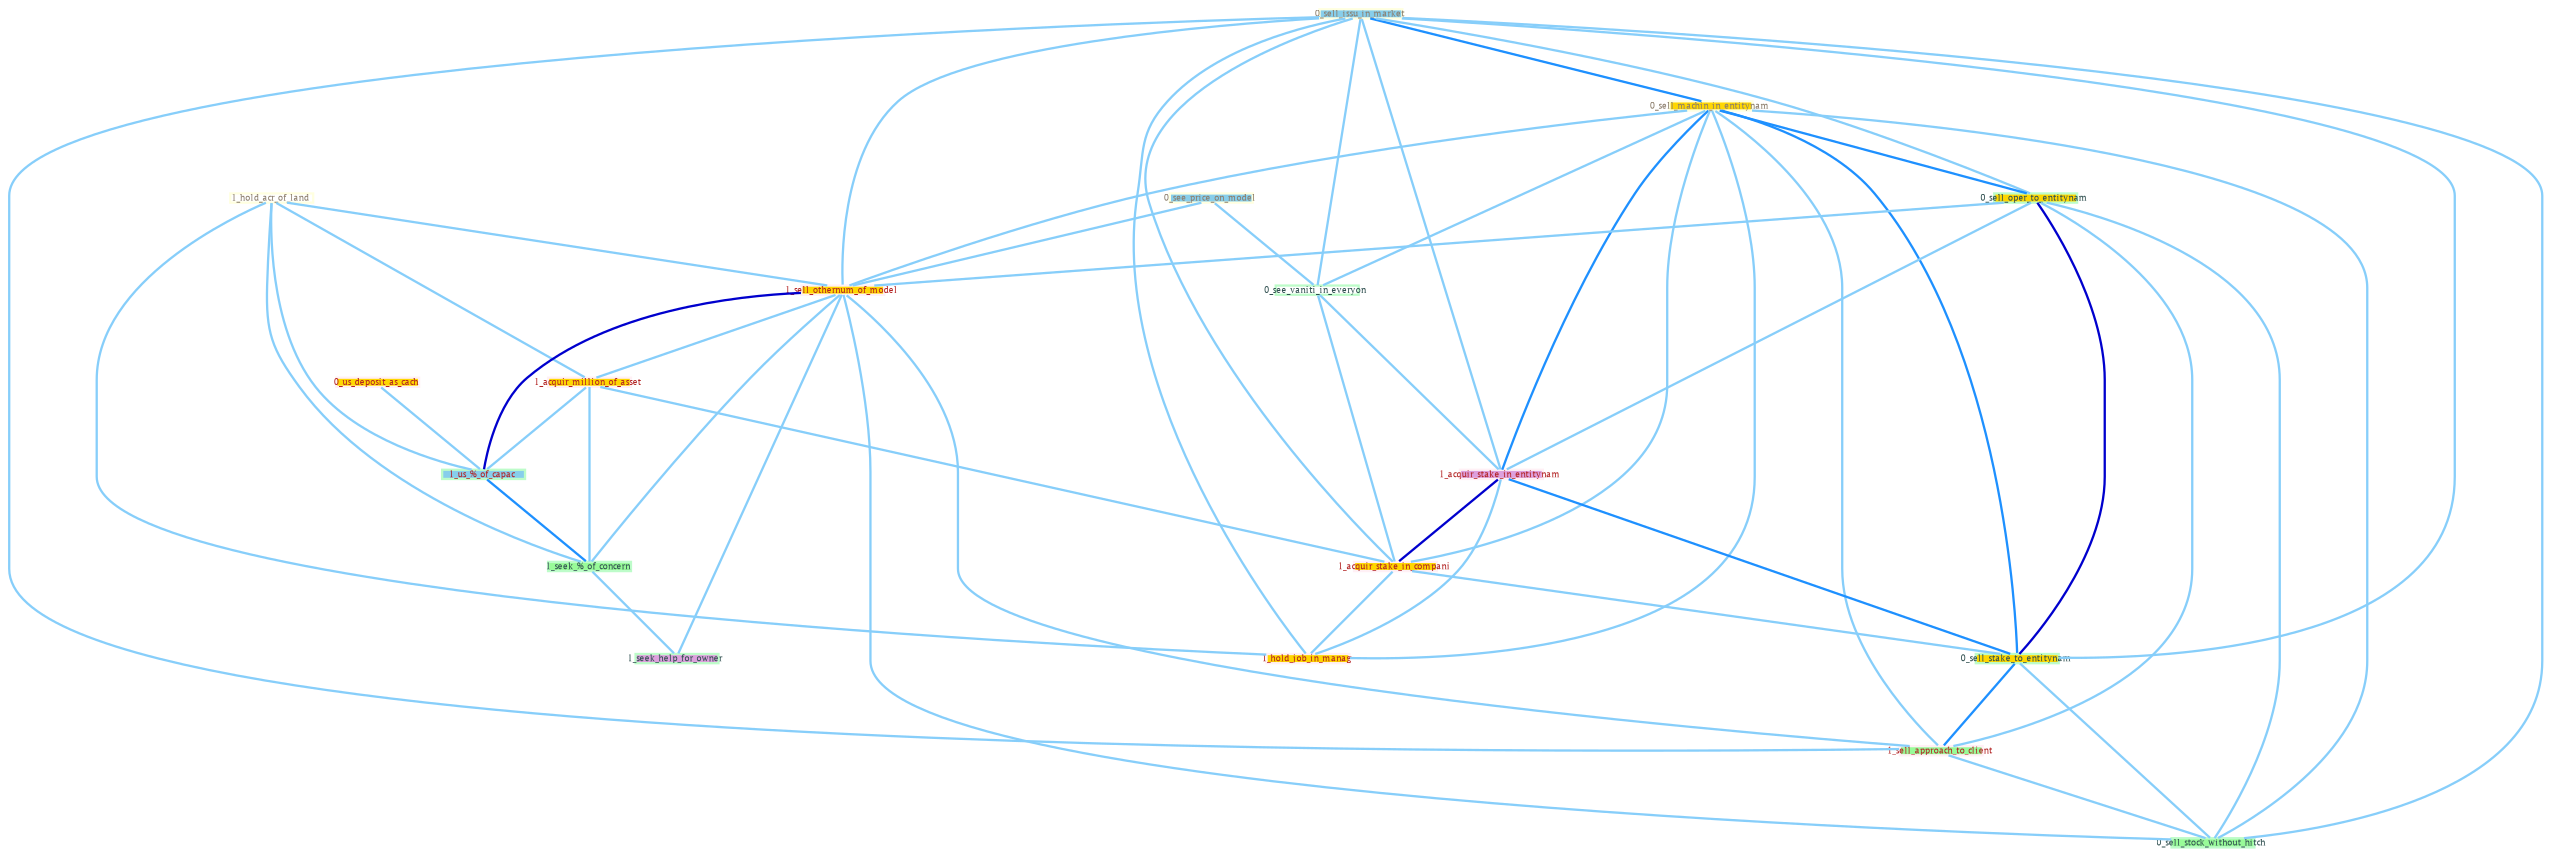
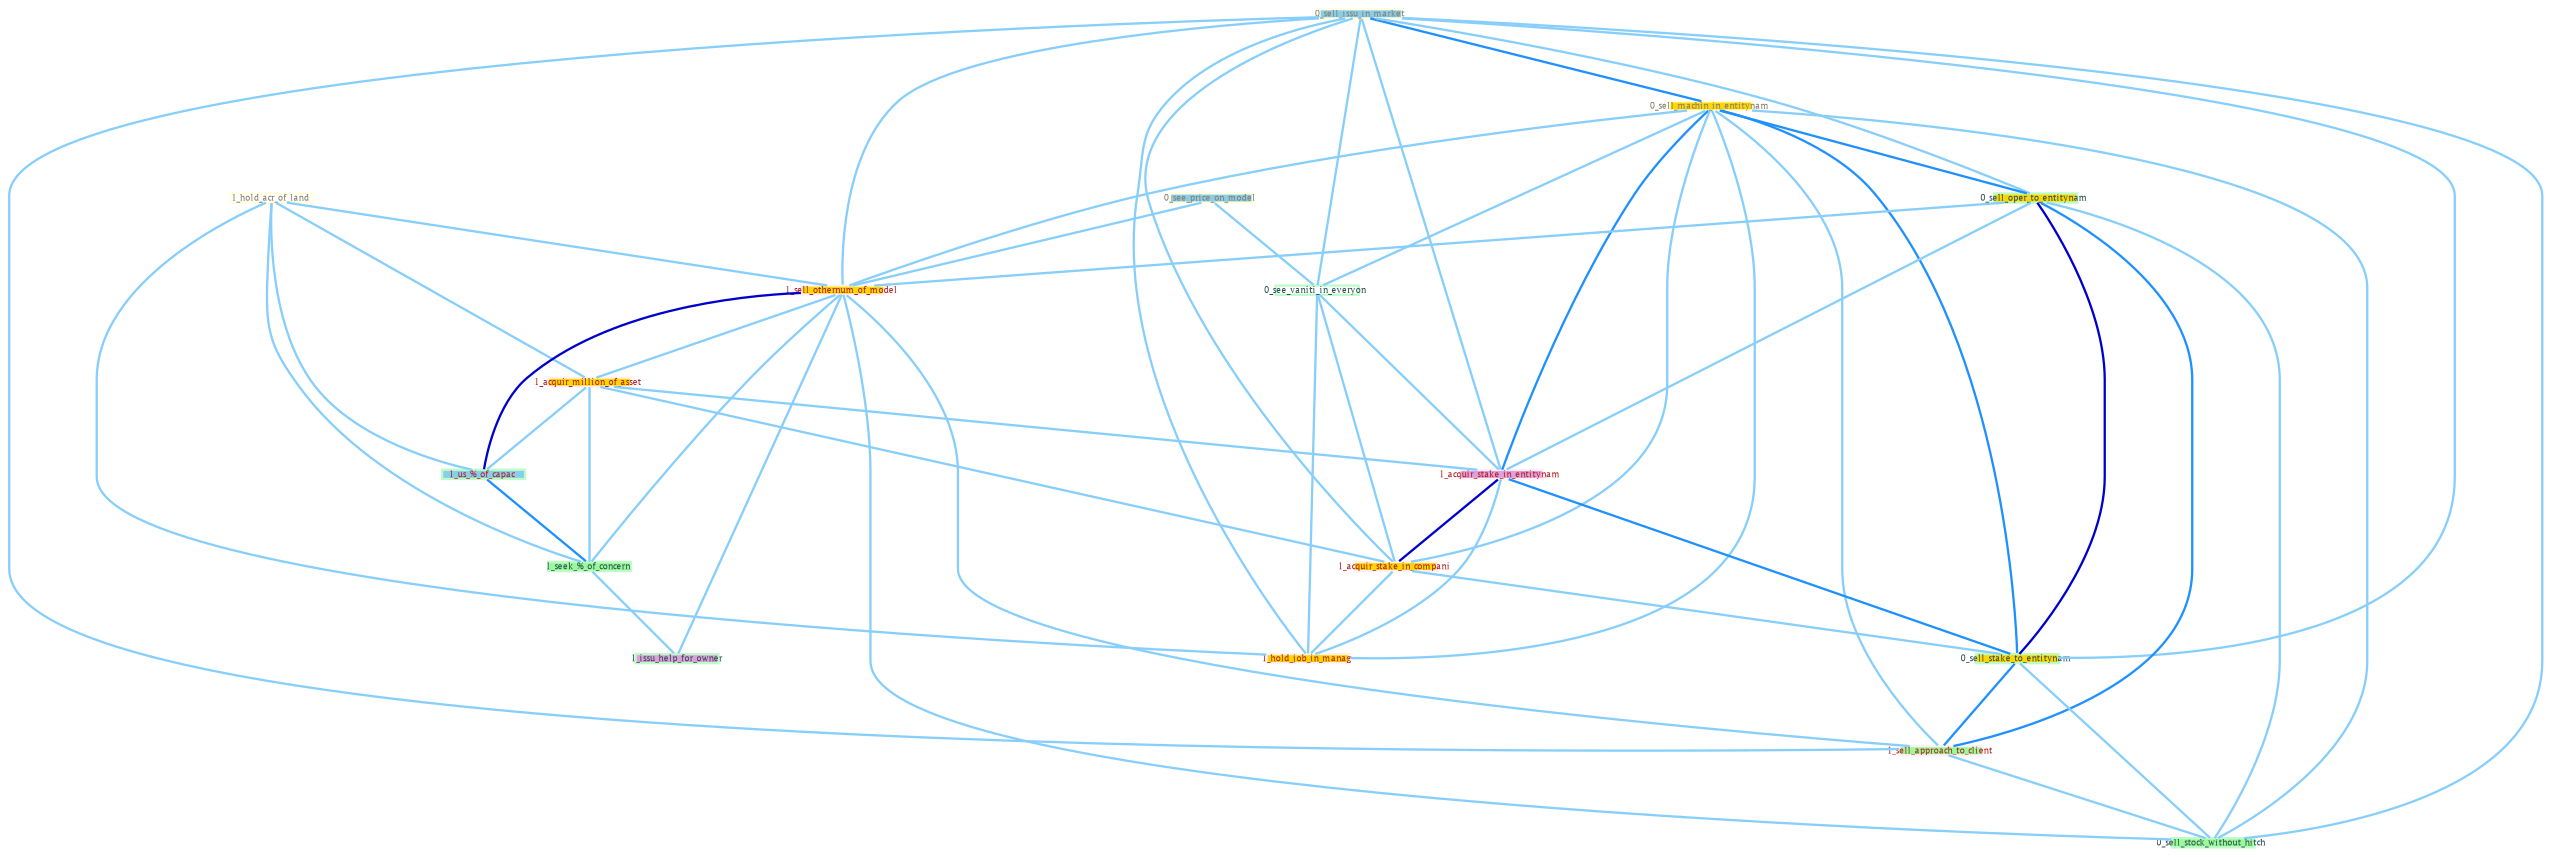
node "0_us_deposit_as_cach": removed
edge "1_acquir_million_of_asset" -- "1_acquir_stake_in_entitynam": added
edge "0_see_vaniti_in_everyon" -- "1_hold_job_in_manag": added
edge "0_sell_oper_to_entitynam" -- "1_sell_approach_to_client": color #87cefa -> #1e90ff
node "1_seek_help_for_owner": label "1_seek_help_for_owner" -> "1_issu_help_for_owner"
